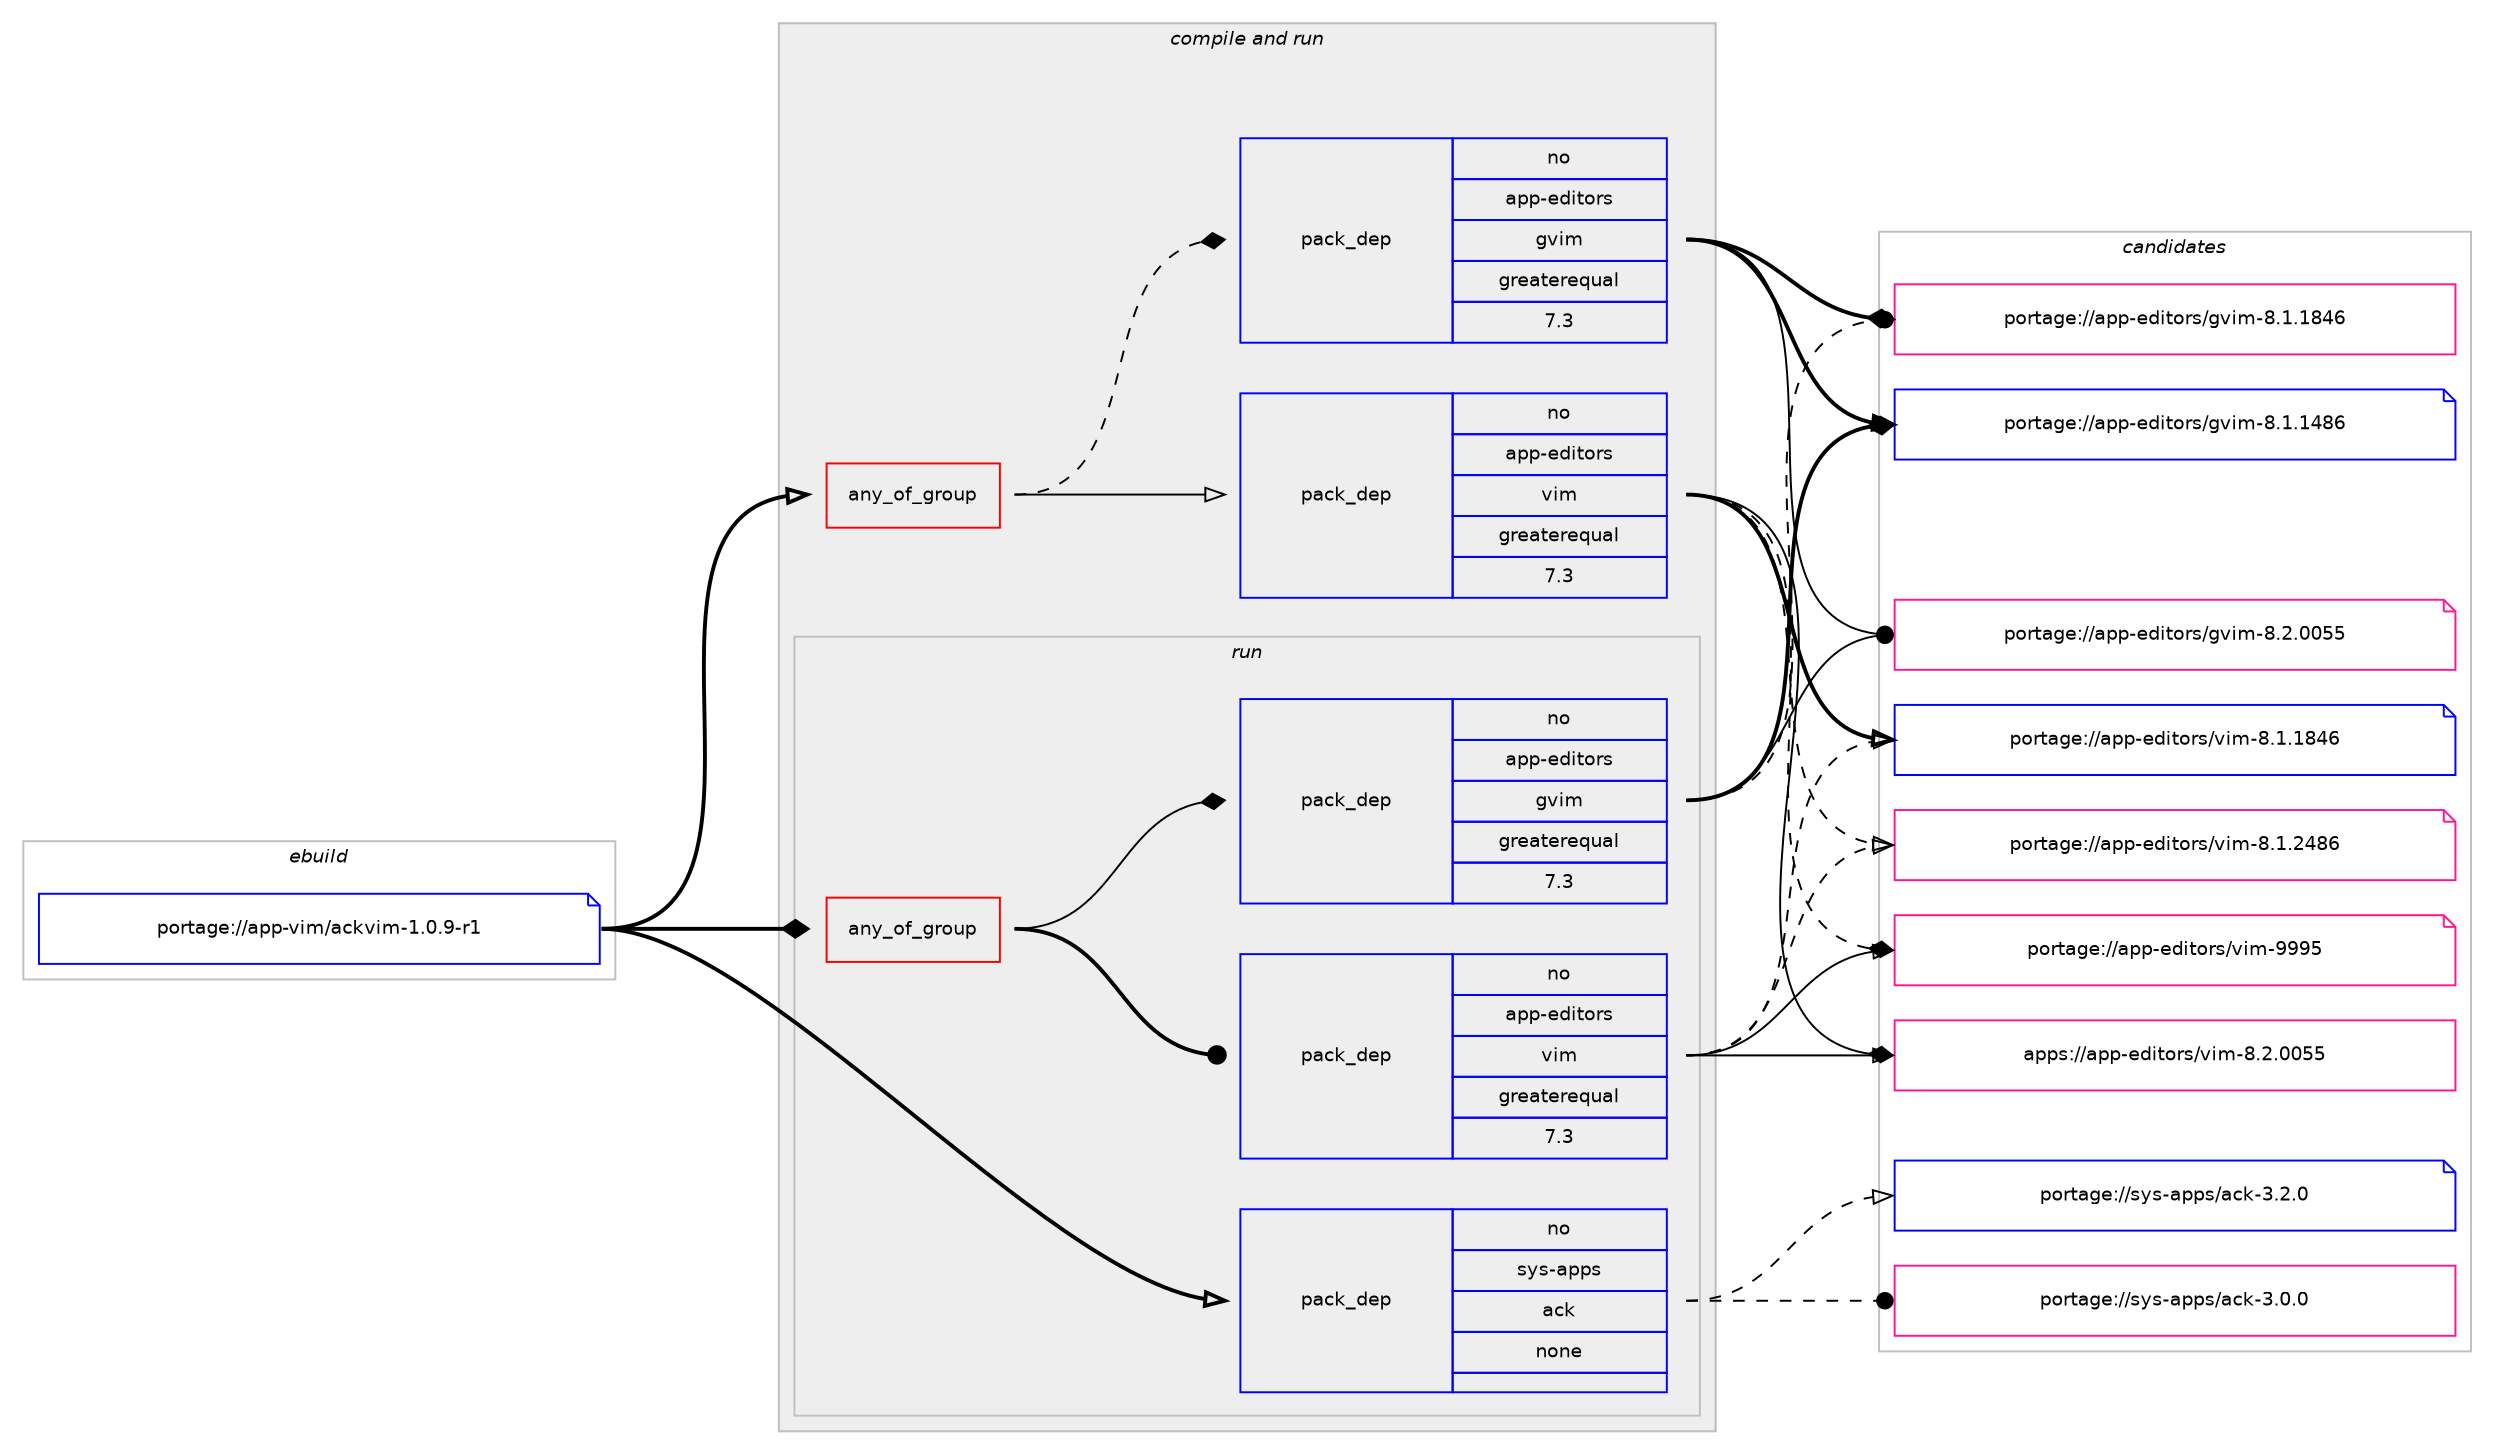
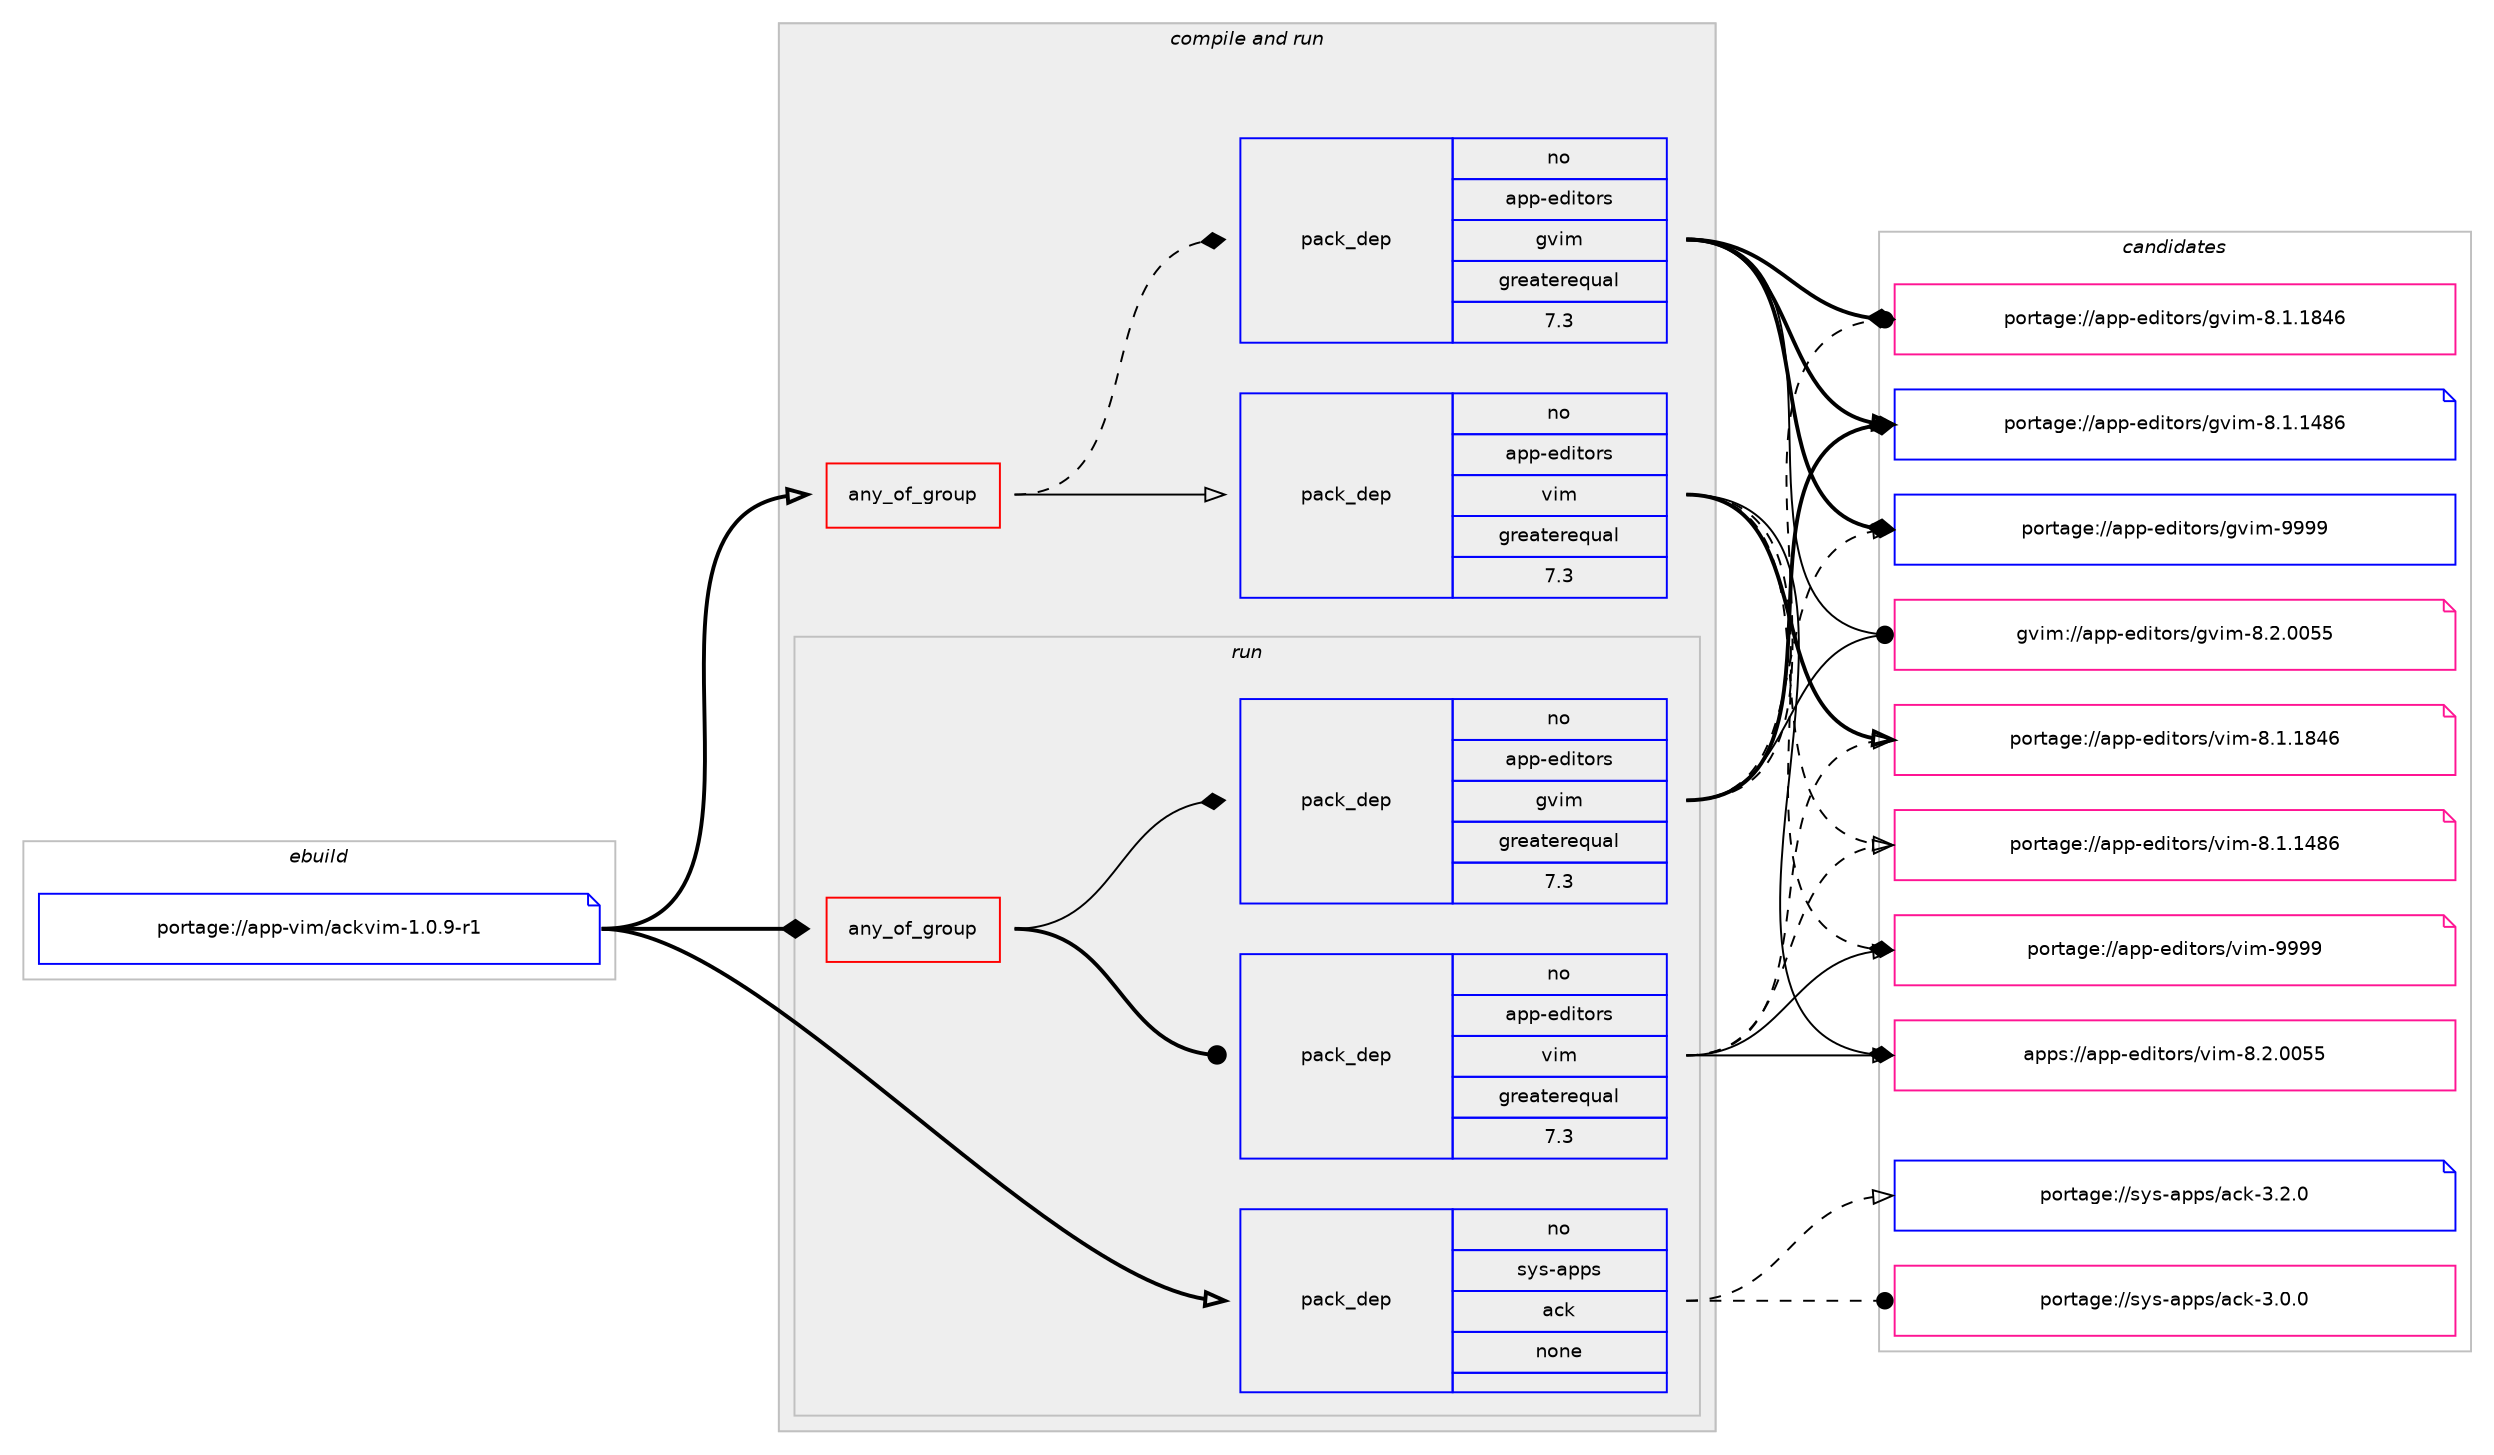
node "portage://app-editors/gvim-9999": added
node "portage://app-editors/gvim-8.2.0055": label "portage://app-editors/gvim-8.2.0055" -> "gvim://app-editors/gvim-8.2.0055"
node "portage://app-editors/vim-8.1.1846": color blue -> deeppink
node "portage://app-editors/vim-8.1.2486": label "portage://app-editors/vim-8.1.2486" -> "portage://app-editors/vim-8.1.1486"
node "portage://app-editors/vim-9995": label "portage://app-editors/vim-9995" -> "portage://app-editors/vim-9999"
